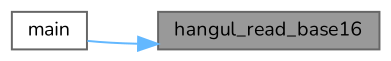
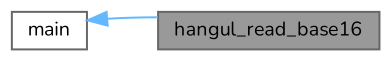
edge "main" -> "hangul_read_base16": reversed
